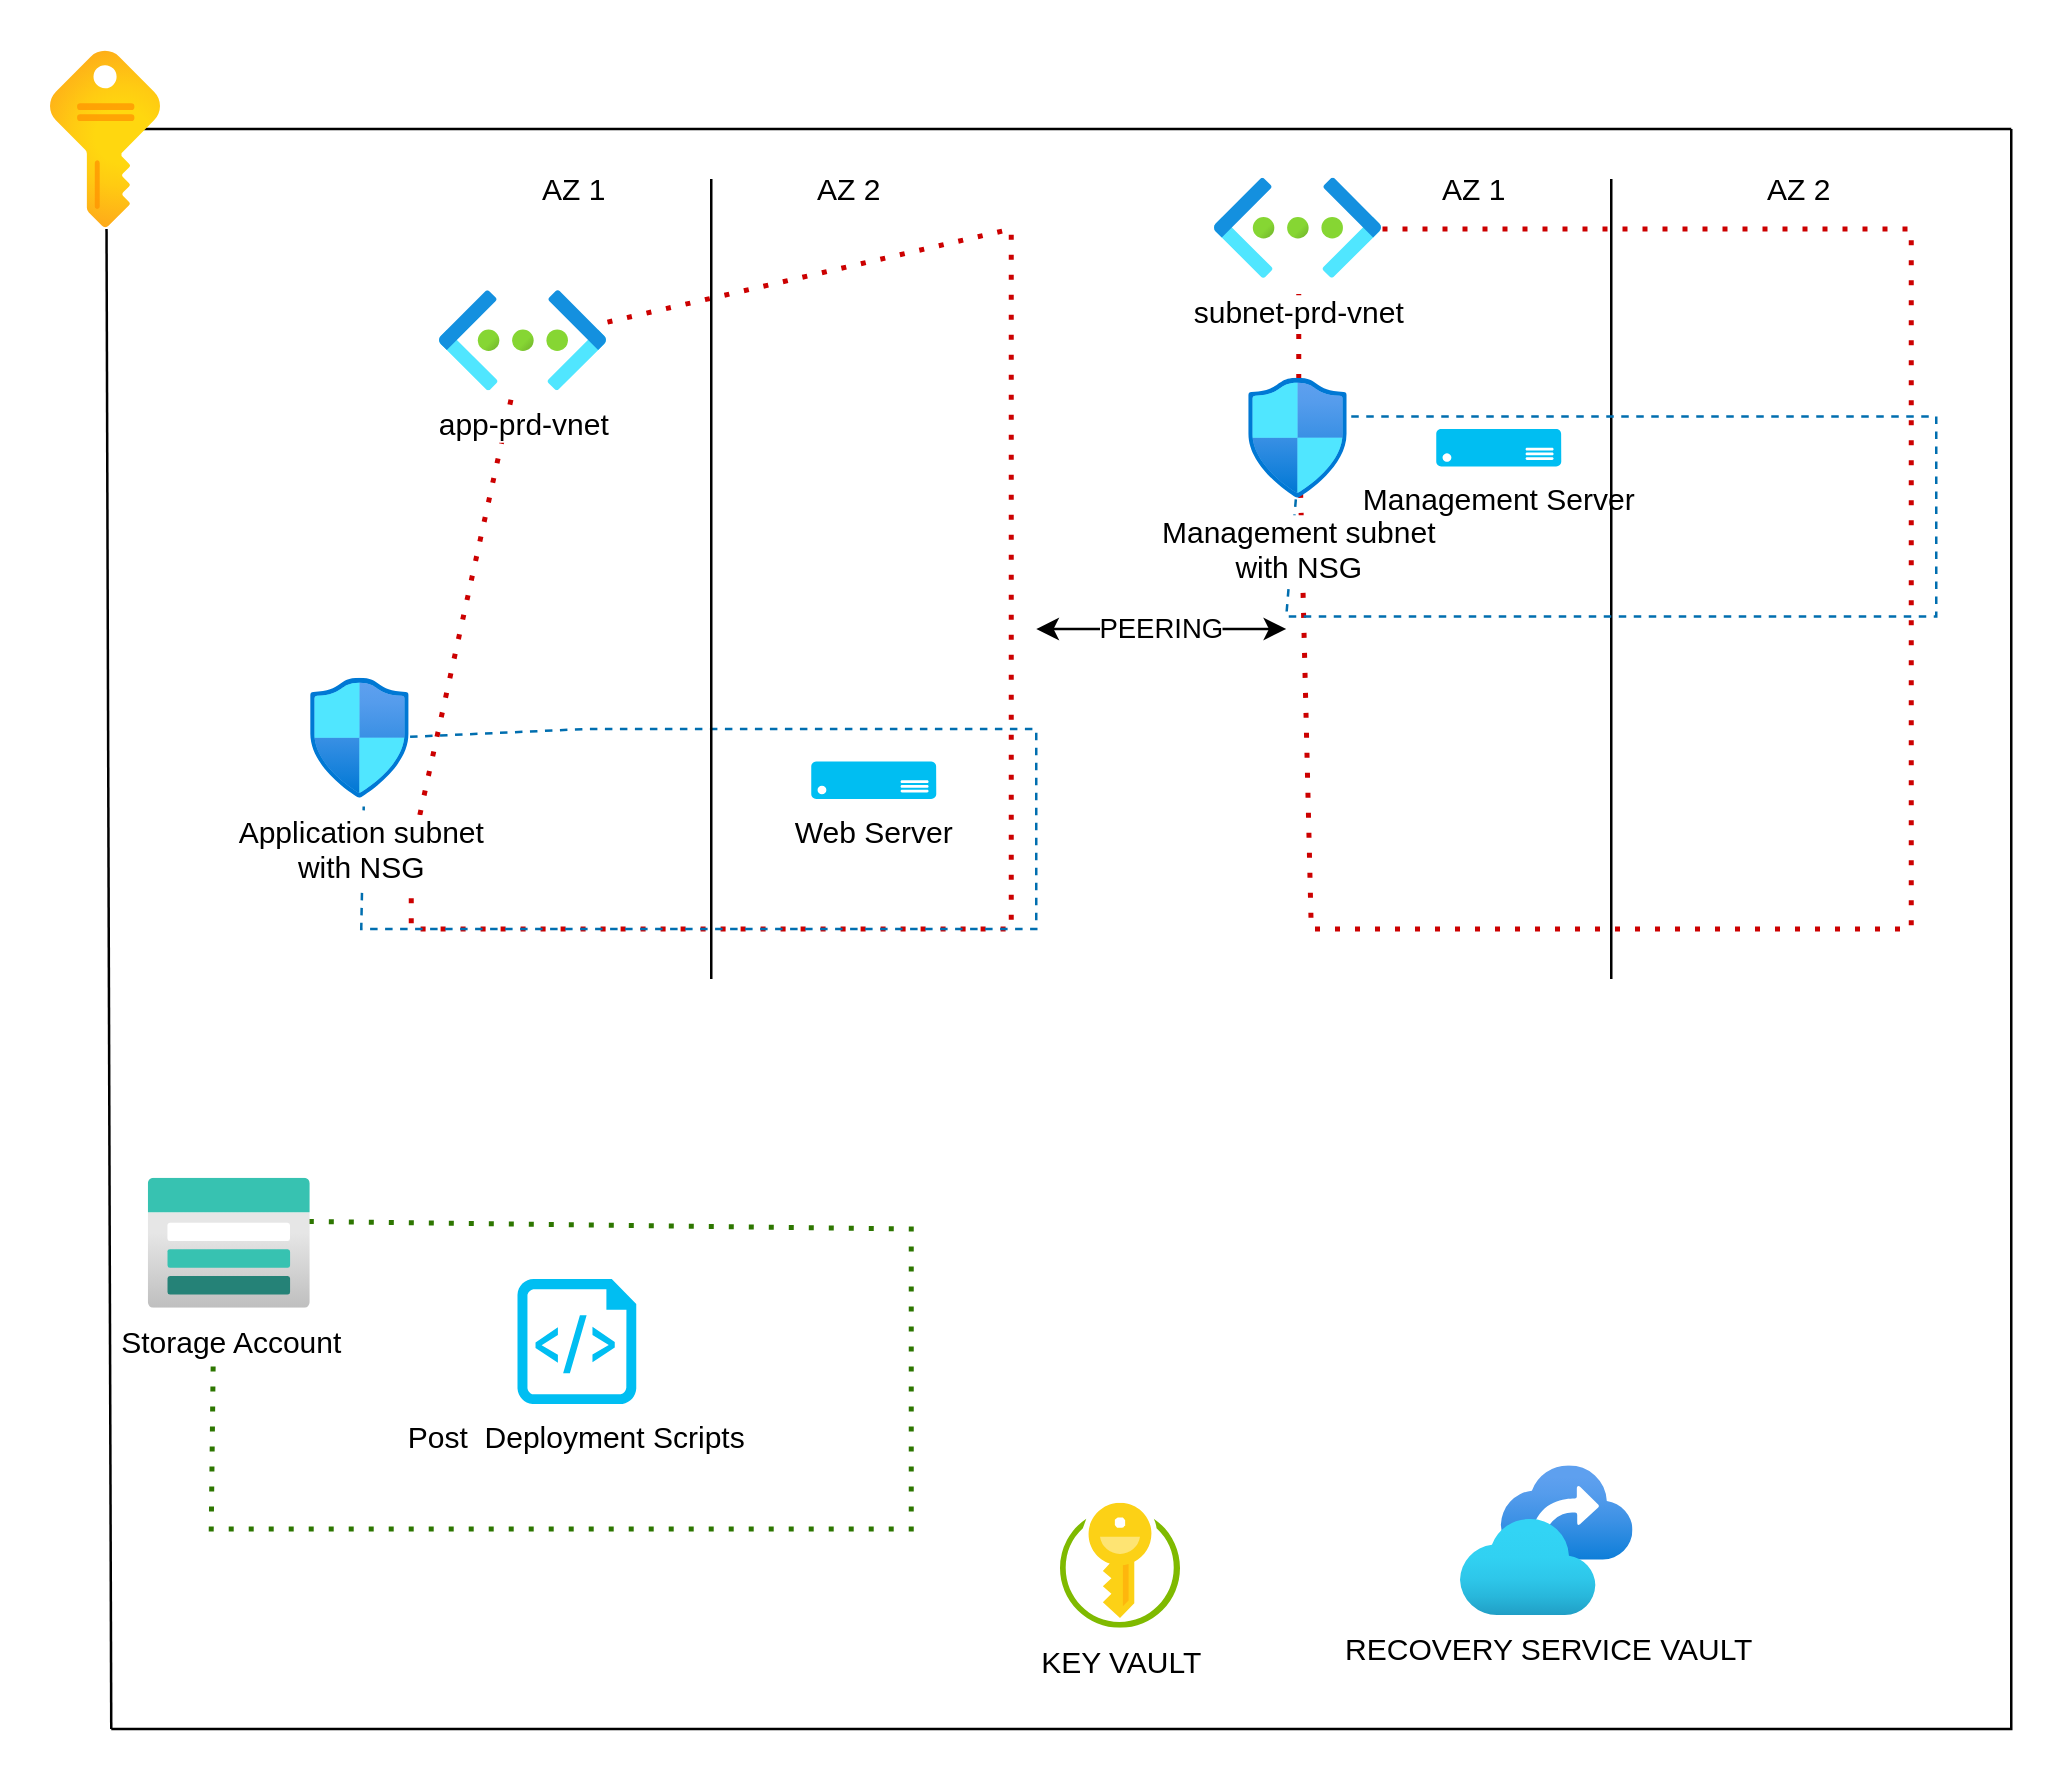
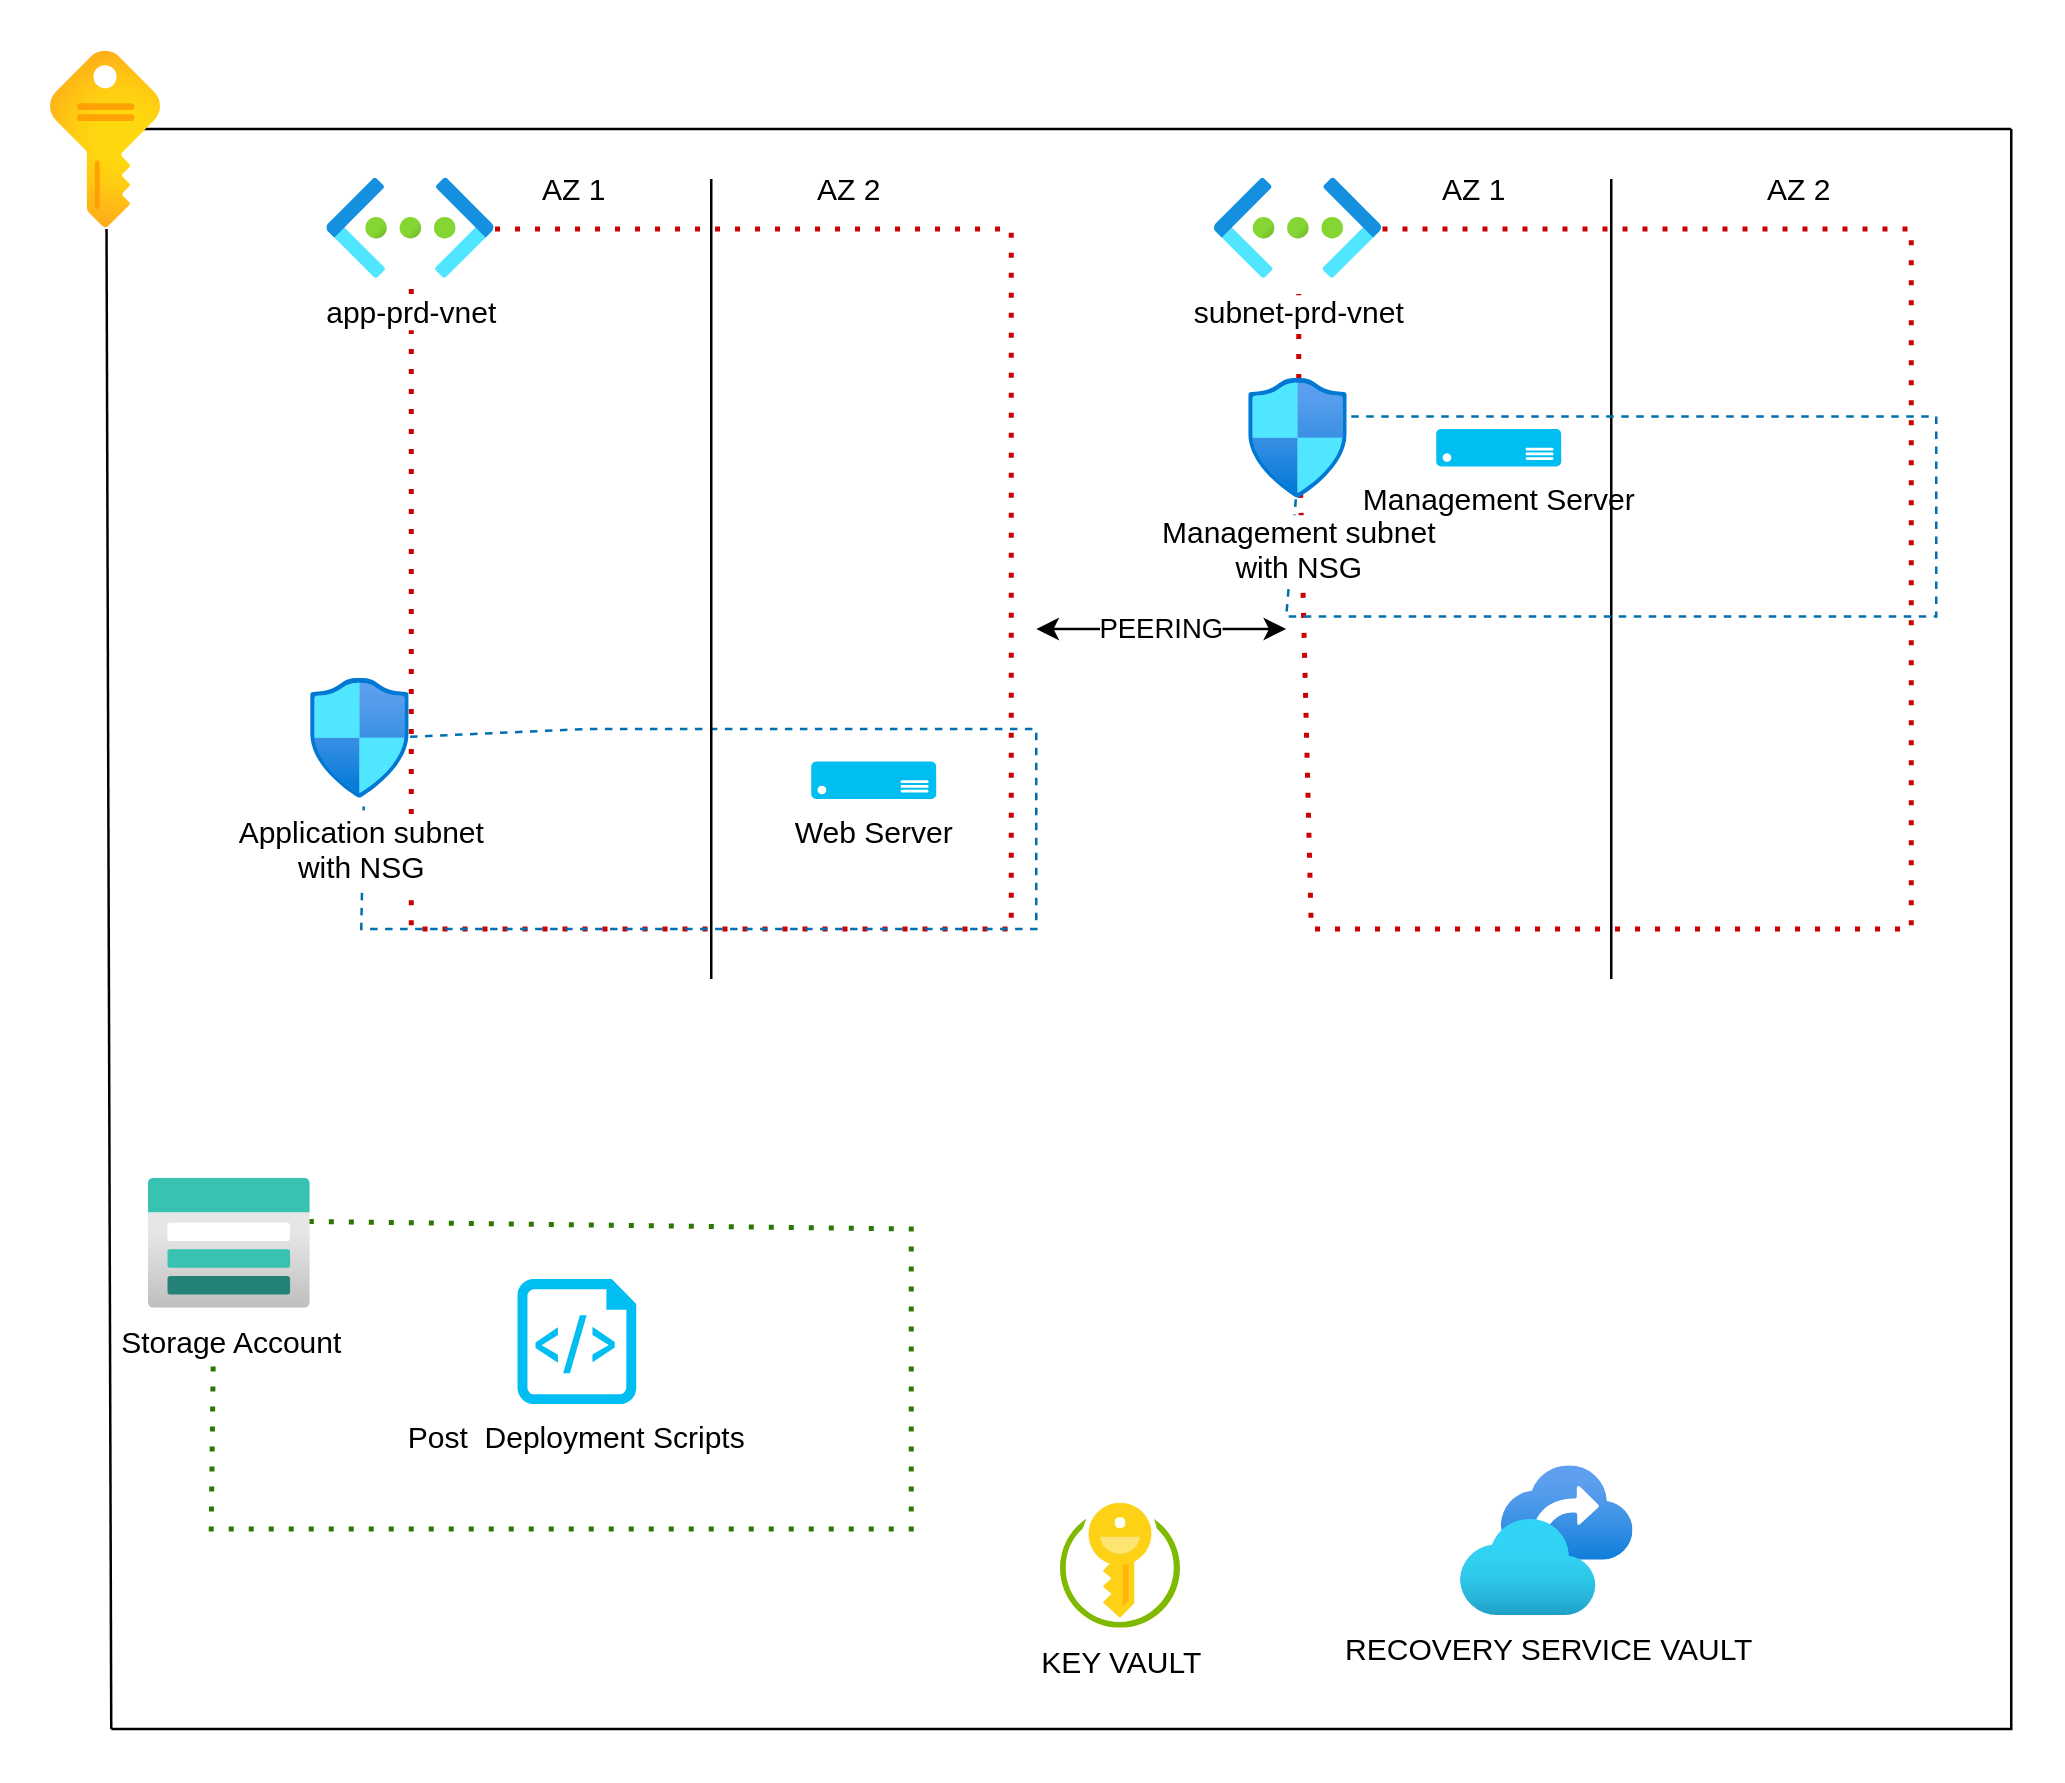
node "app-prd-vnet": moved (524, 341) -> (411, 229)
